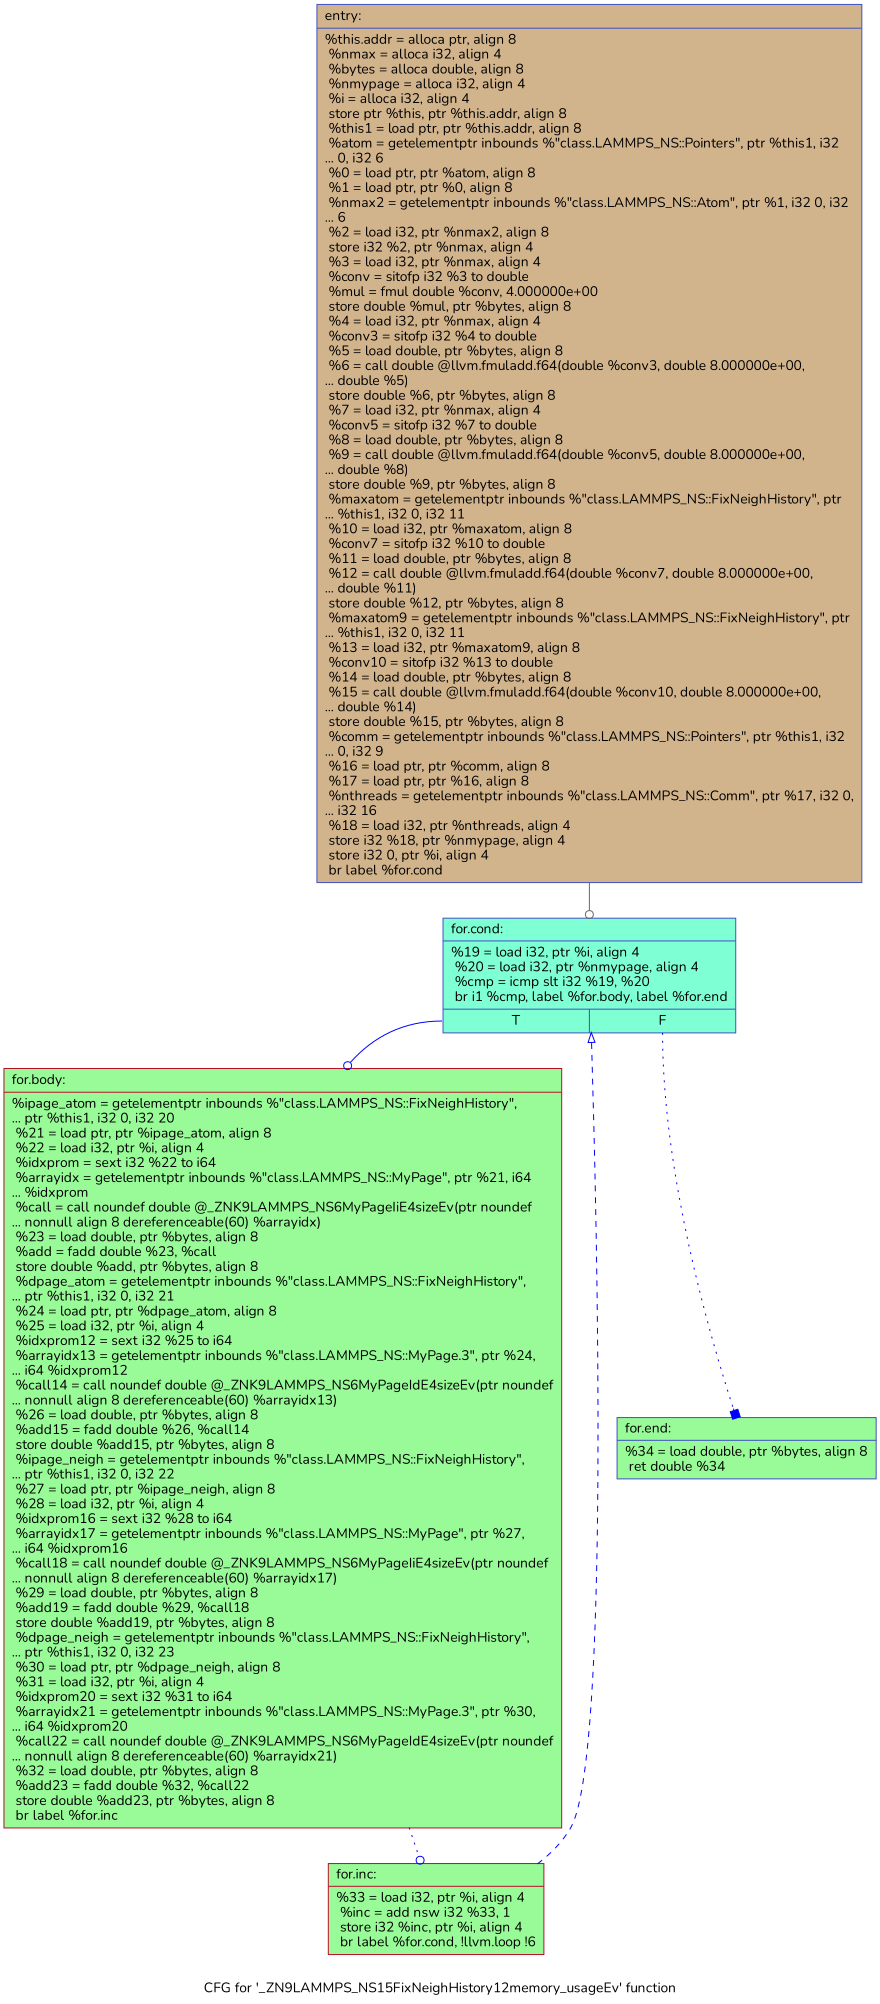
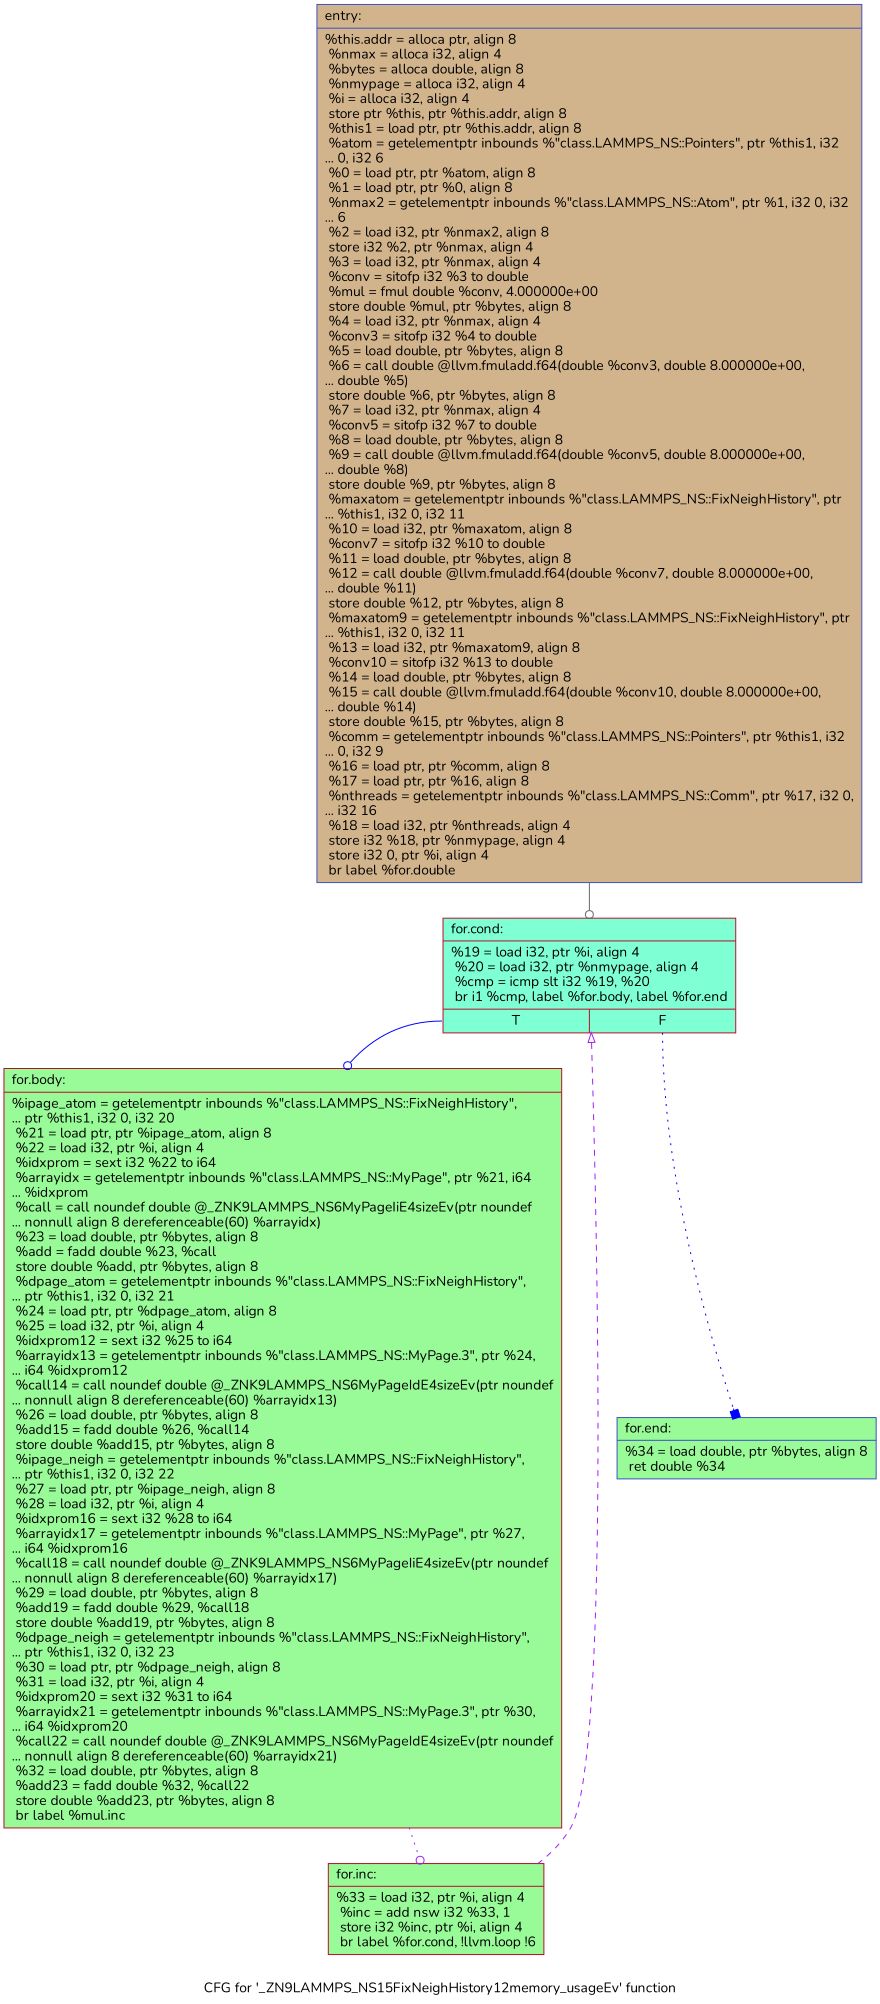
node "entry:": text "br label %for.cond" -> "br label %for.double"
node "for.cond:": color #3d50c3ff -> #b70d28ff
edge "for.inc:" -> "for.cond:": color blue -> purple
node "for.body:": text "br label %for.inc" -> "br label %mul.inc"
edge "for.body:" -> "for.inc:": color blue -> purple
